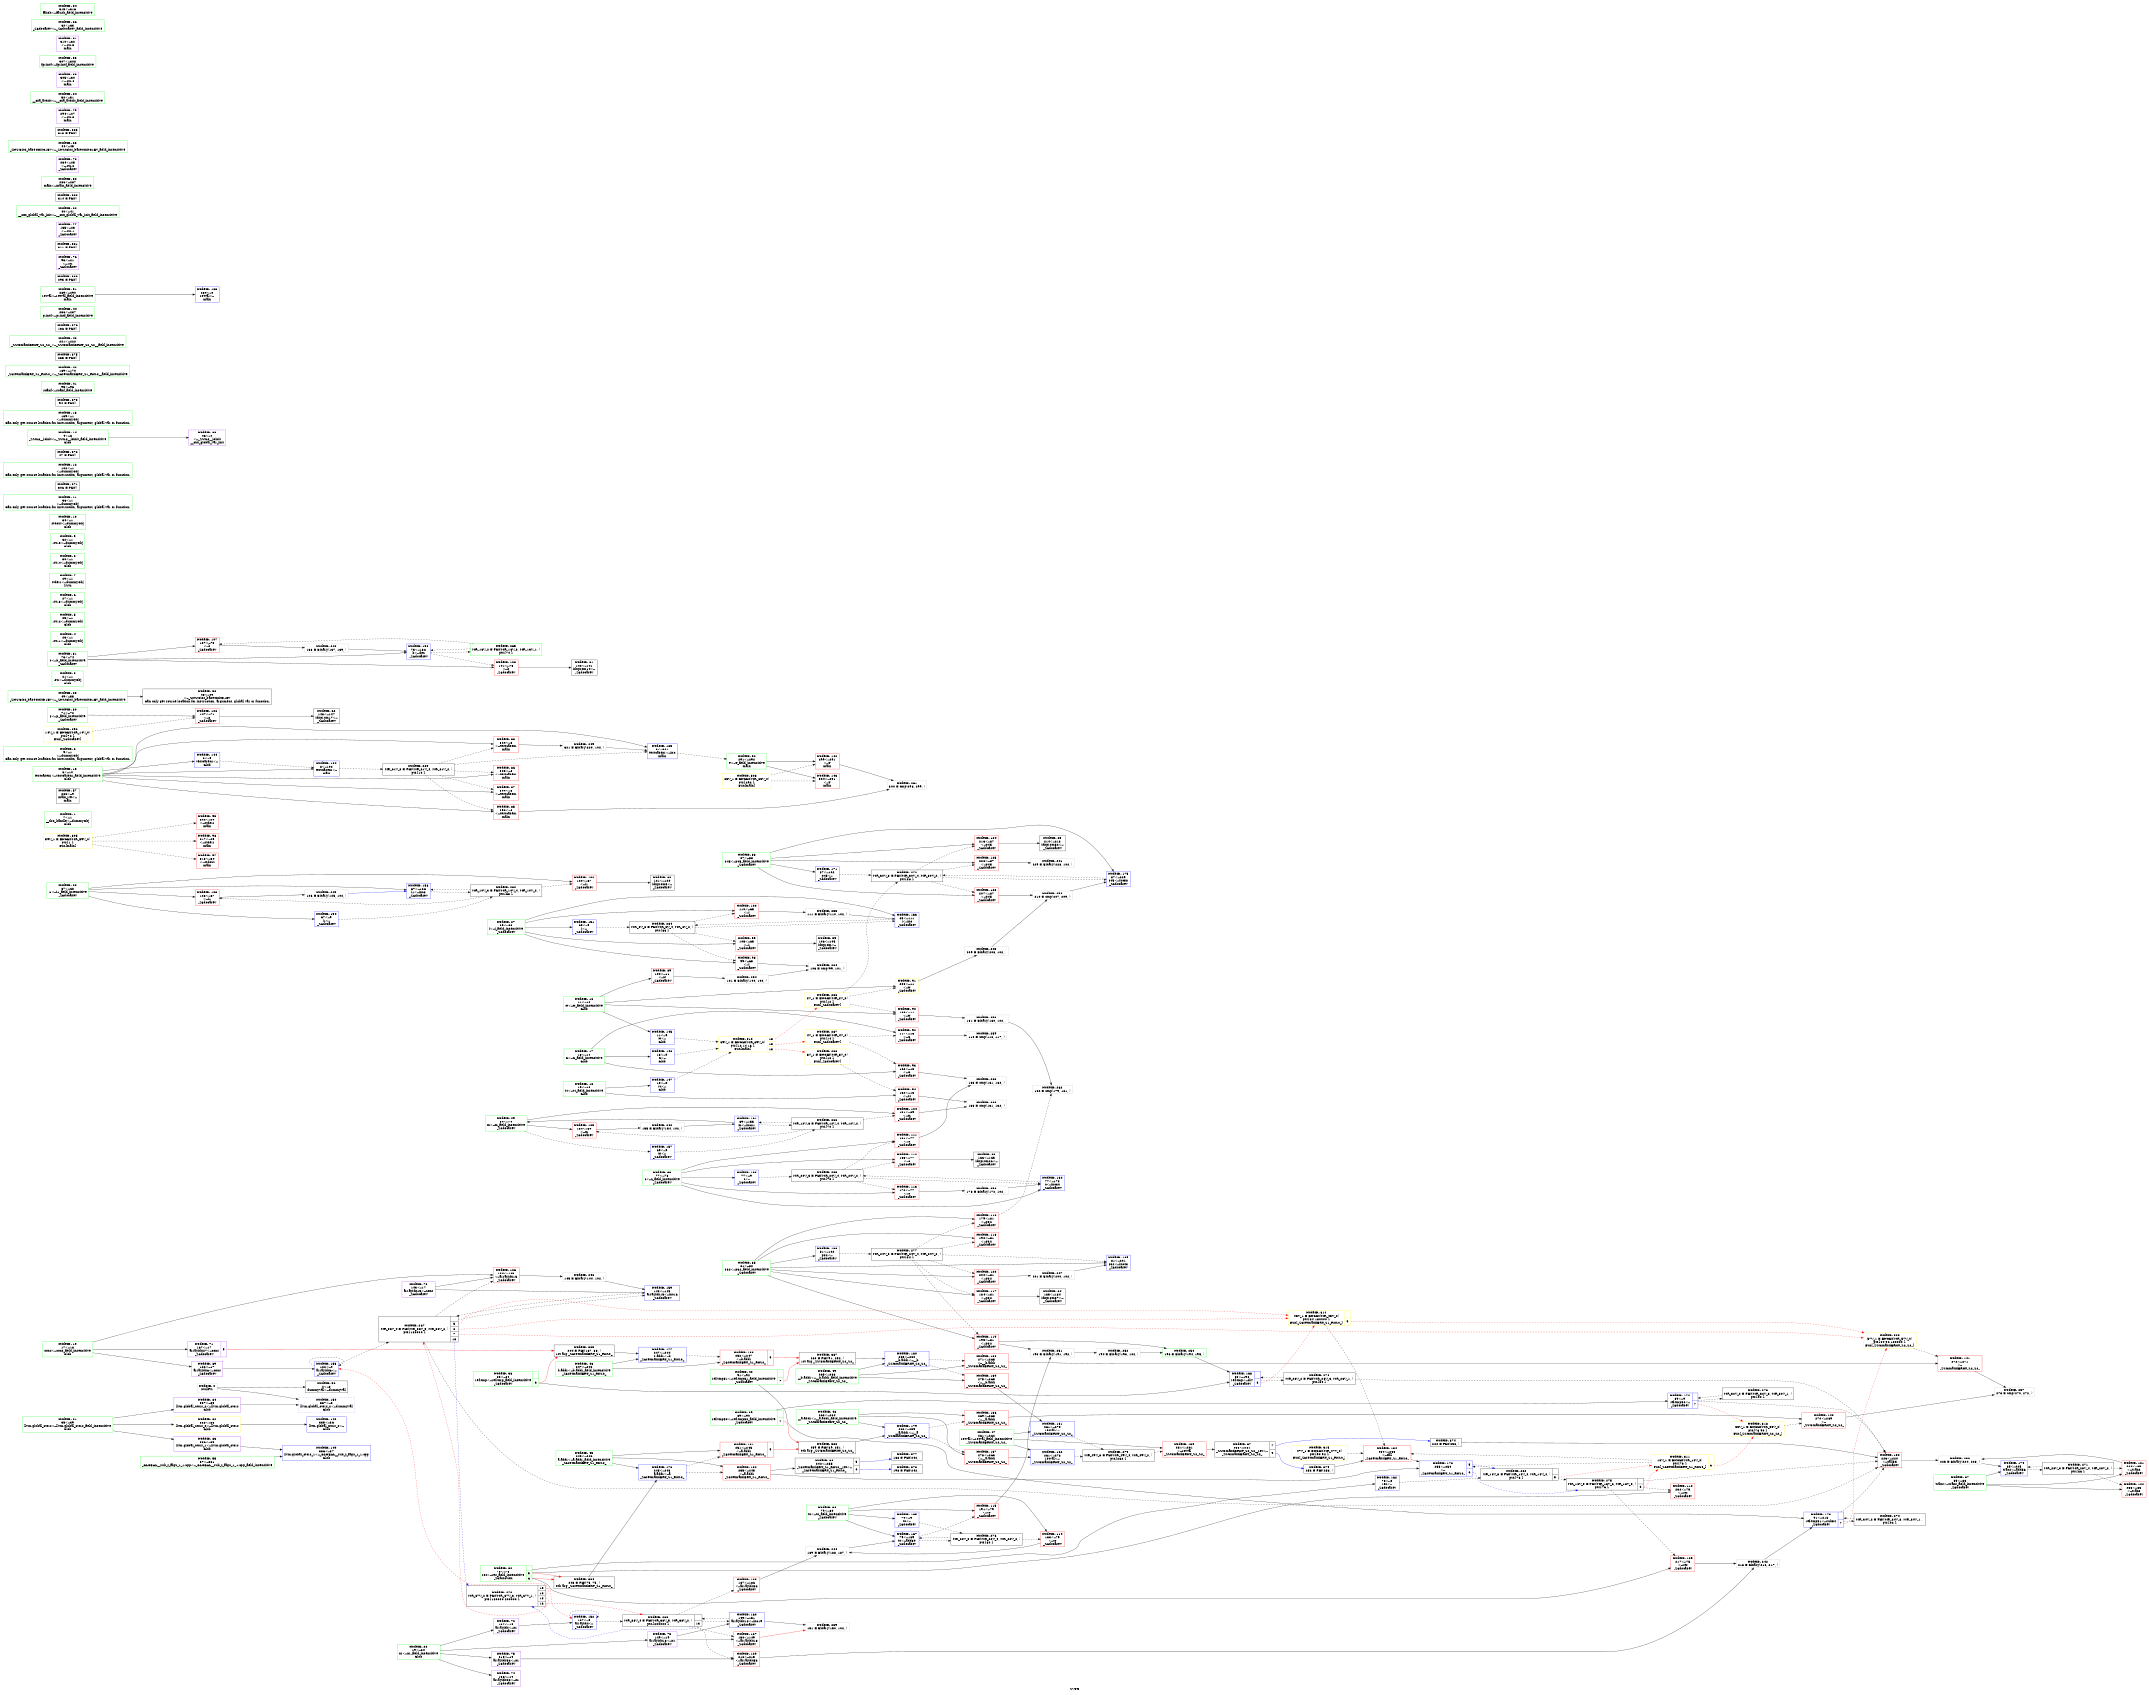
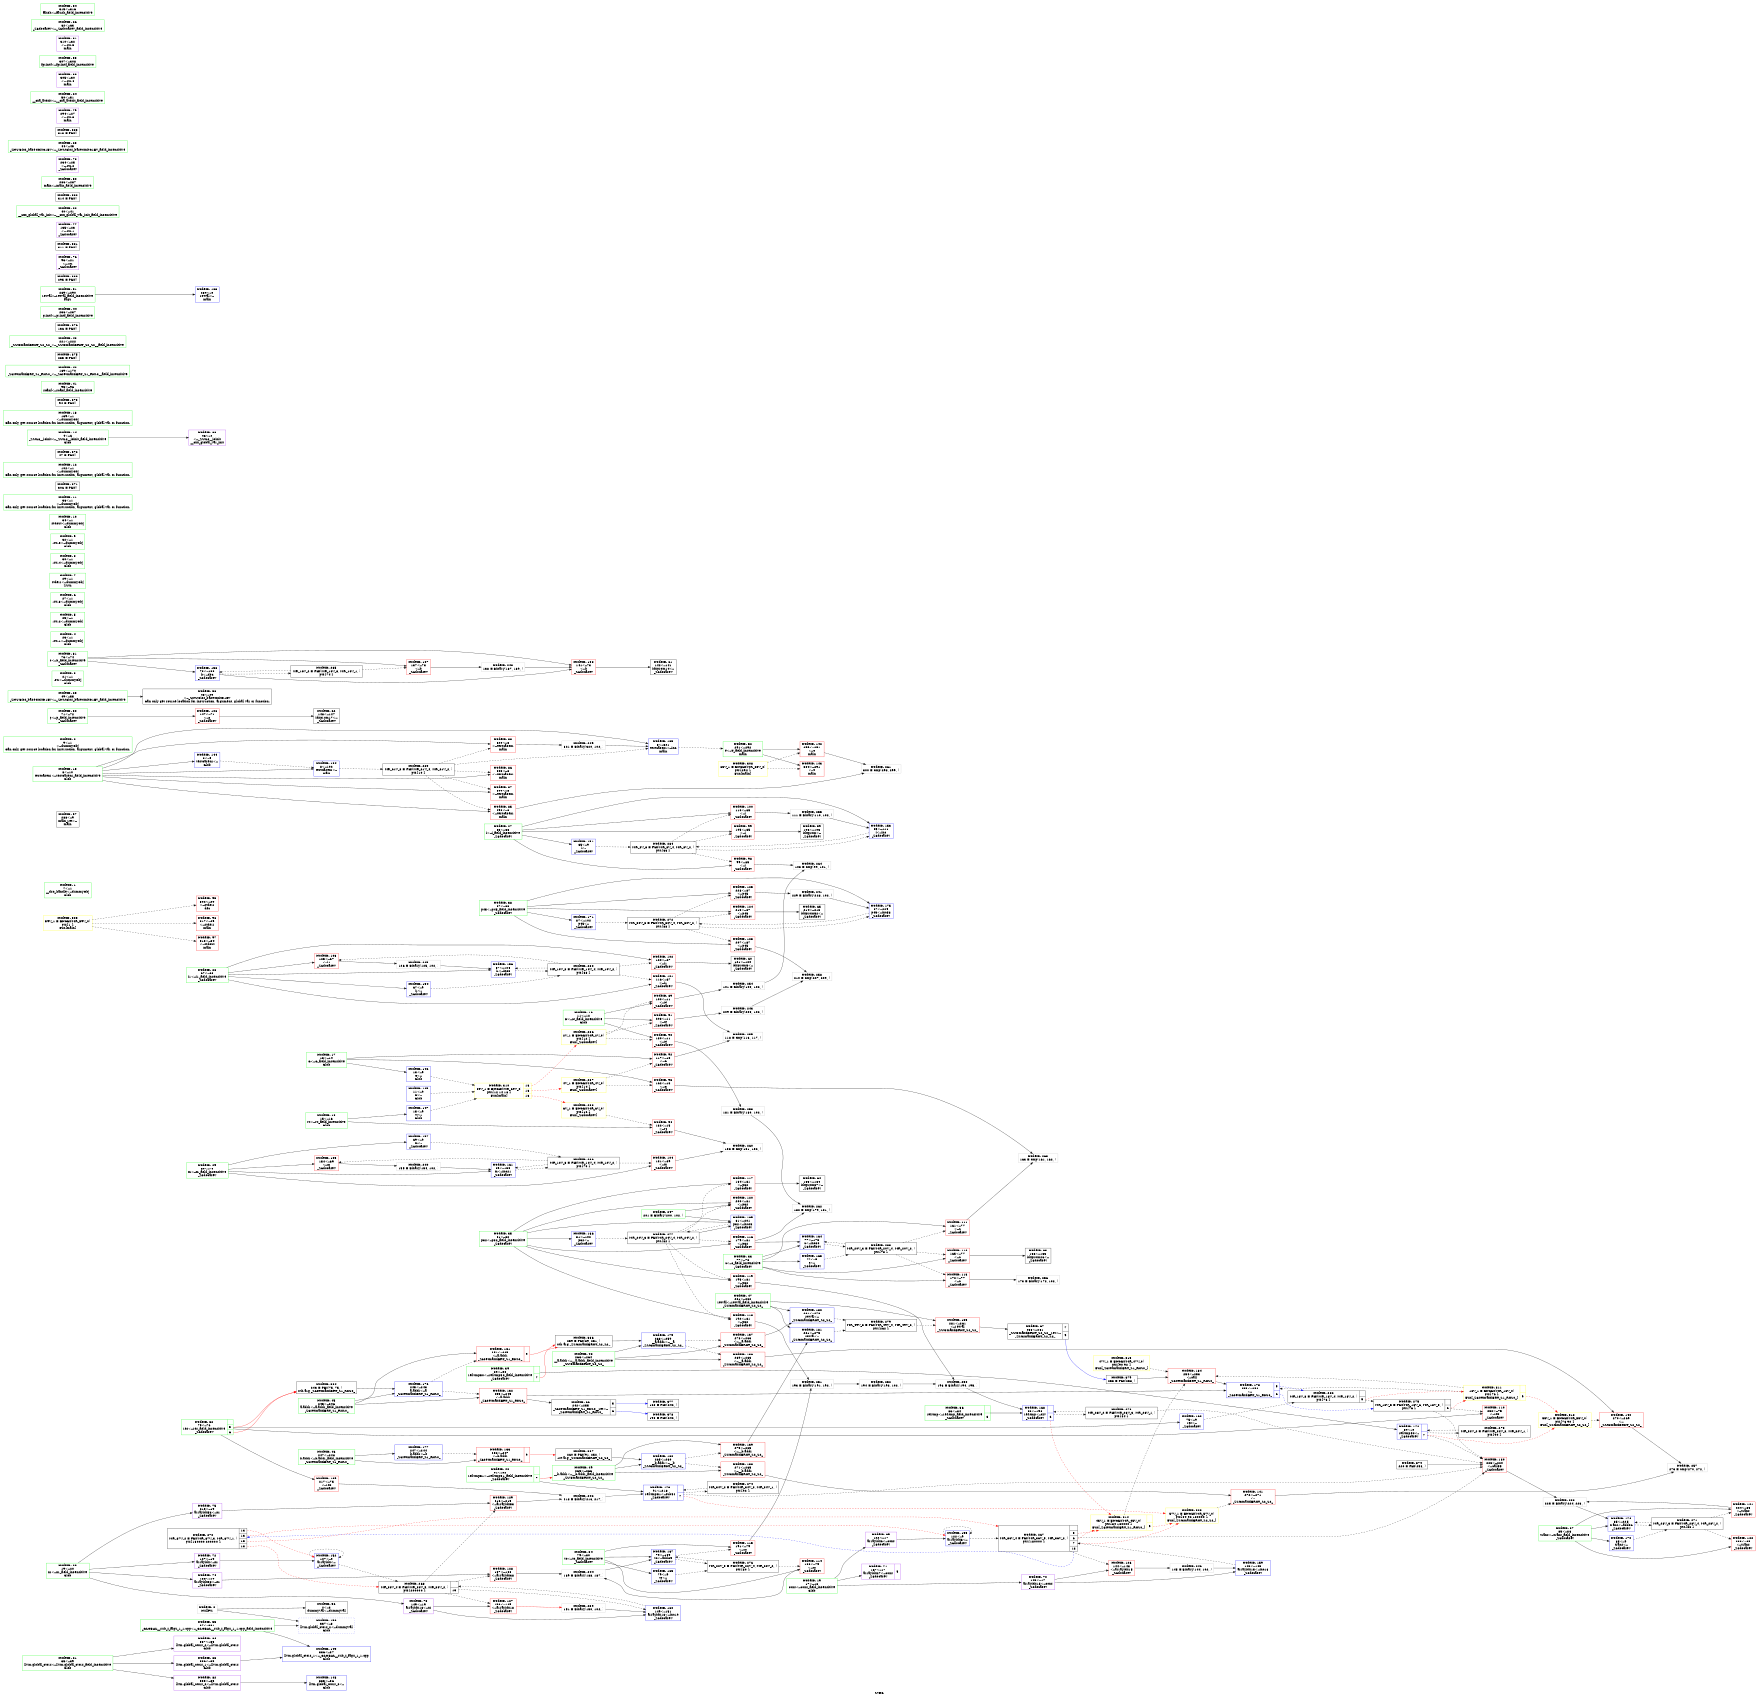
node "NodeID: 51": text "main" -> "fagu"
edge "NodeID: 248" -> "NodeID: 158": now "NodeID: 248" -> "NodeID: 108"
node "NodeID: 265": color green -> black
edge "NodeID: 158" -> "NodeID: 108": style dashed -> solid
node "NodeID: 292": removed
node "NodeID: 95": text "main" -> "dec"
edge "NodeID: 258" -> "NodeID: 175": now "NodeID: 241" -> "NodeID: 175"
edge "NodeID: 245" -> "NodeID: 156": color blue -> black
edge "NodeID: 286" -> "NodeID: 272": now "NodeID: 286" -> "NodeID: 89"
node "NodeID: 101": added
node "NodeID: 91": color yellow -> red
edge "NodeID: 16" -> "NodeID: 145": removed
edge "NodeID: 161" -> "NodeID: 29": reversed
edge "NodeID: 29" -> "NodeID: 157": style dashed -> solid
edge "NodeID: 116" -> "NodeID: 262": style dashed -> solid
edge "NodeID: 256" -> "NodeID: 164": now "NodeID: 116" -> "NodeID: 164"
edge "NodeID: 169" -> "NodeID: 277": added
edge "NodeID: 277" -> "NodeID: 169": style dashed -> solid
node "NodeID: 247": color grey -> green
edge "NodeID: 120" -> "NodeID: 247": reversed
edge "NodeID: 19" -> "NodeID: 126": now "NodeID: 19" -> "NodeID: 70"
edge "NodeID: 267" -> "NodeID: 159": removed
edge "NodeID: 119" -> "NodeID: 251": now "NodeID: 118" -> "NodeID: 251"
node "NodeID: 385": removed
node "NodeID: 250": color green -> grey
edge "NodeID: 40" -> "NodeID: 387": now "NodeID: 40" -> "NodeID: 49"
edge "NodeID: 84" -> "NodeID: 150": now "NodeID: 55" -> "NodeID: 150"
node "NodeID: 82": color yellow -> purple
edge "NodeID: 67" -> "NodeID: 374": removed
edge "NodeID: 275" -> "NodeID: 109": removed
node "NodeID: 170": added
edge "NodeID: 74" -> "NodeID: 128": added
node "NodeID: 32": text "_Z6function" -> "_Z6docasev"
edge "NodeID: 160" -> "NodeID: 239": reversed
edge "NodeID: 268" -> "NodeID: 270": removed
